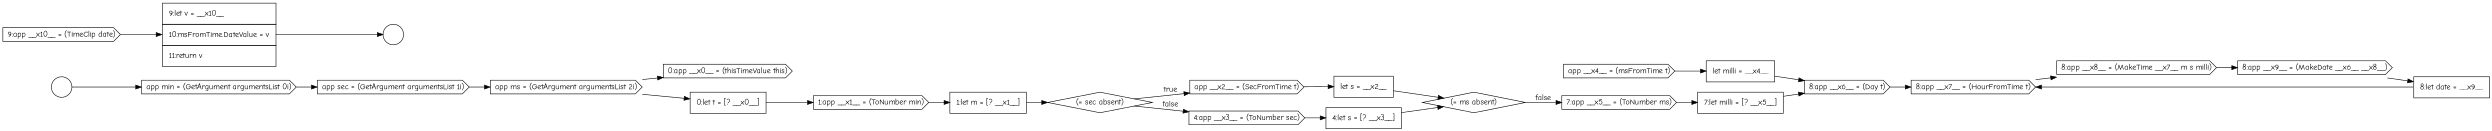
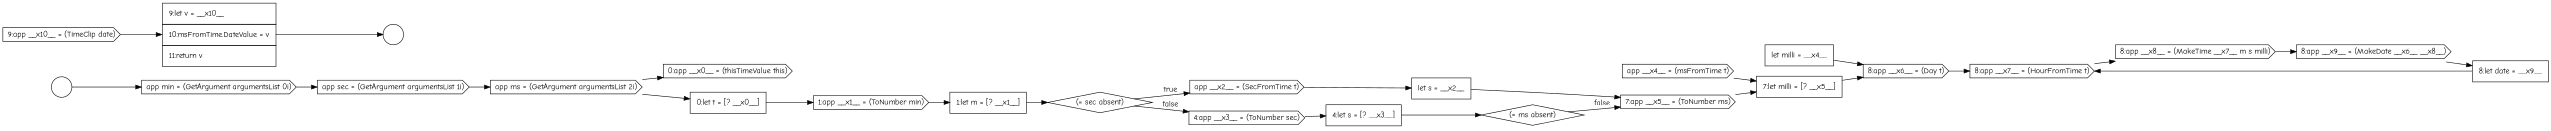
edge "app __x4__ = (msFromTime t)" -> "let milli = __x4__": now "app __x4__ = (msFromTime t)" -> "7:let milli = [? __x5__]"
edge "let s = __x2__" -> "(= ms absent)": now "let s = __x2__" -> "7:app __x5__ = (ToNumber ms)"
